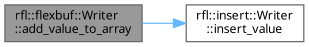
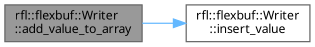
node "rfl::insert::Writer ::insert_value": label "rfl::insert::Writer ::insert_value" -> "rfl::flexbuf::Writer ::insert_value"
